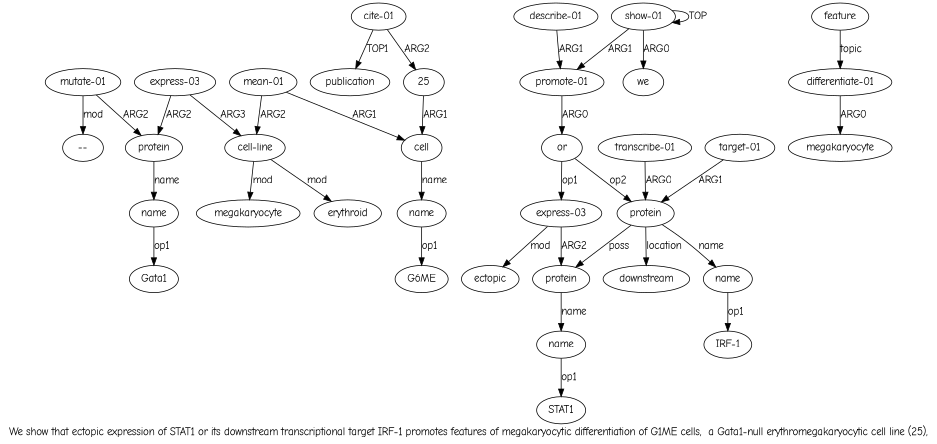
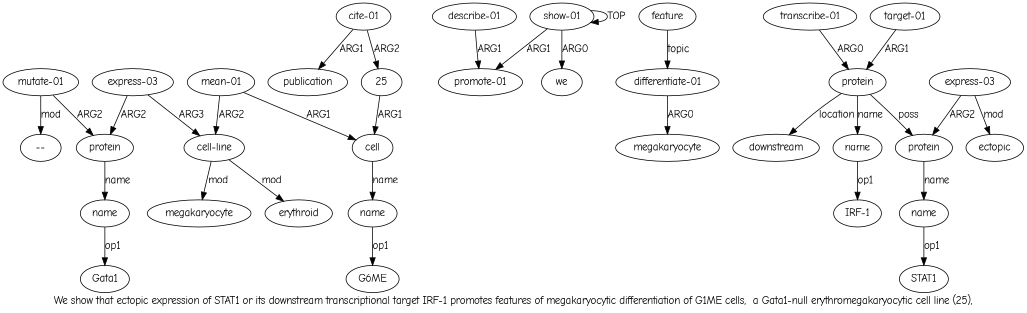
edge "cite-01" -> "publication": label "TOP1" -> "ARG1"
node "or": removed
